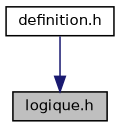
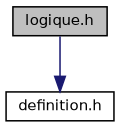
edge "definition.h" -> "logique.h": reversed
